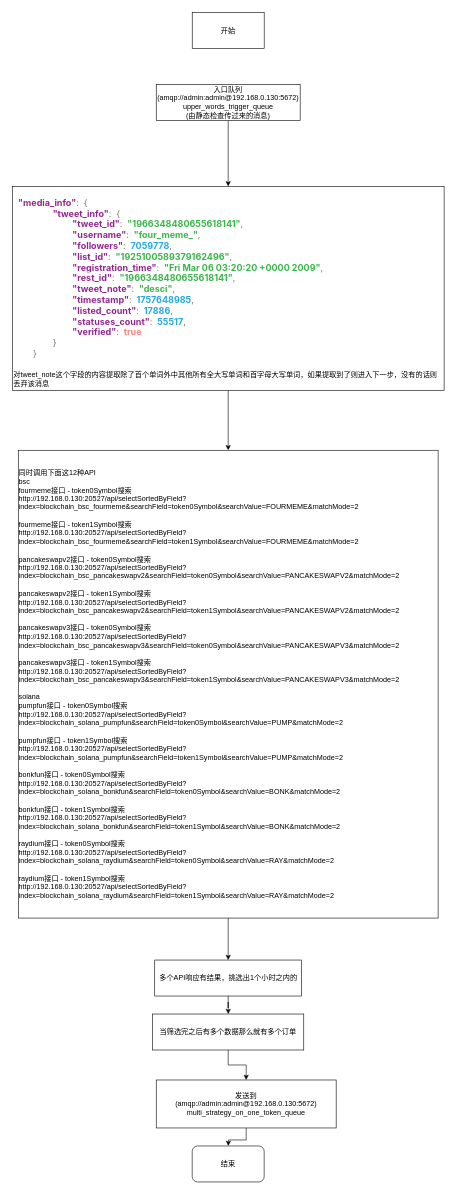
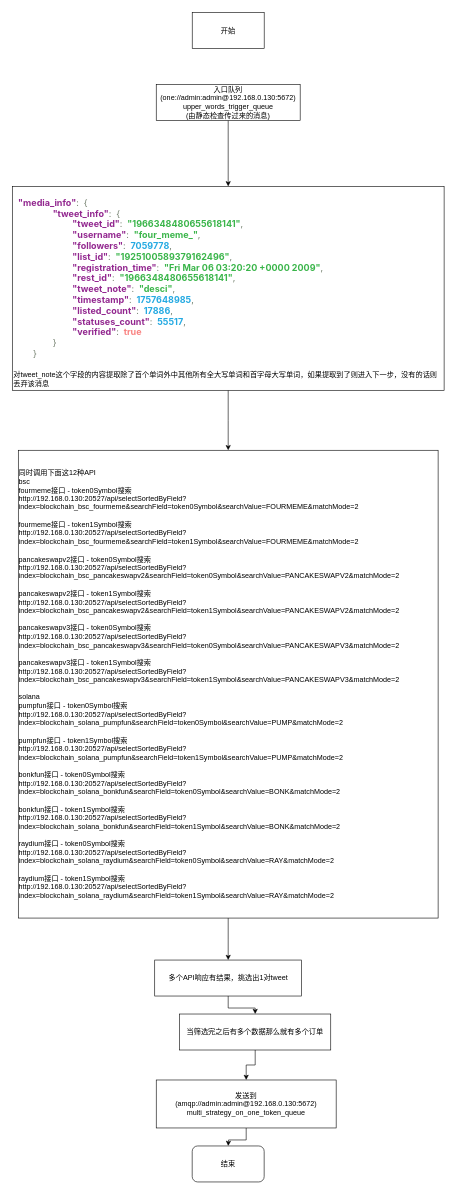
node "入口队列(amqp://admin:admin@192.168.0.130:5672) upper_words_trigger_queue (由静态检查传过来的消息)": label "入口队列(amqp://admin:admin@192.168.0.130:5672) upper_words_trigger_queue (由静态检查传过来的消息)" -> "入口队列(one://admin:admin@192.168.0.130:5672) upper_words_trigger_queue (由静态检查传过来的消息)"
node "多个API响应有结果，挑选出1个小时之内的": label "多个API响应有结果，挑选出1个小时之内的" -> "多个API响应有结果，挑选出1对tweet"
node "当筛选完之后有多个数据那么就有多个订单": moved (228, 1032) -> (255, 1032)
